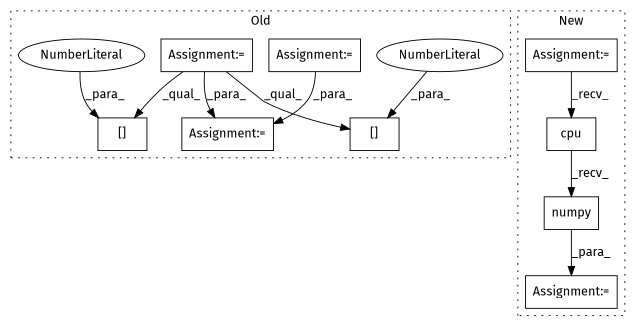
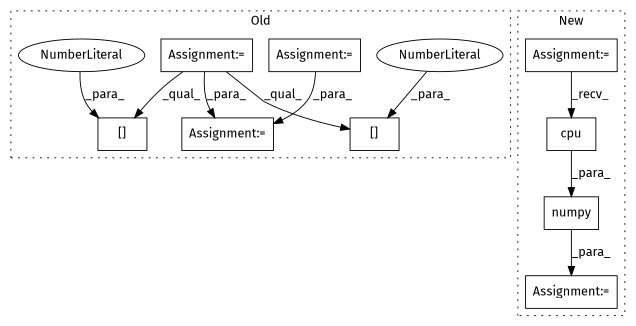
edge "cpu" -> "numpy": label "_recv_" -> "_para_"
